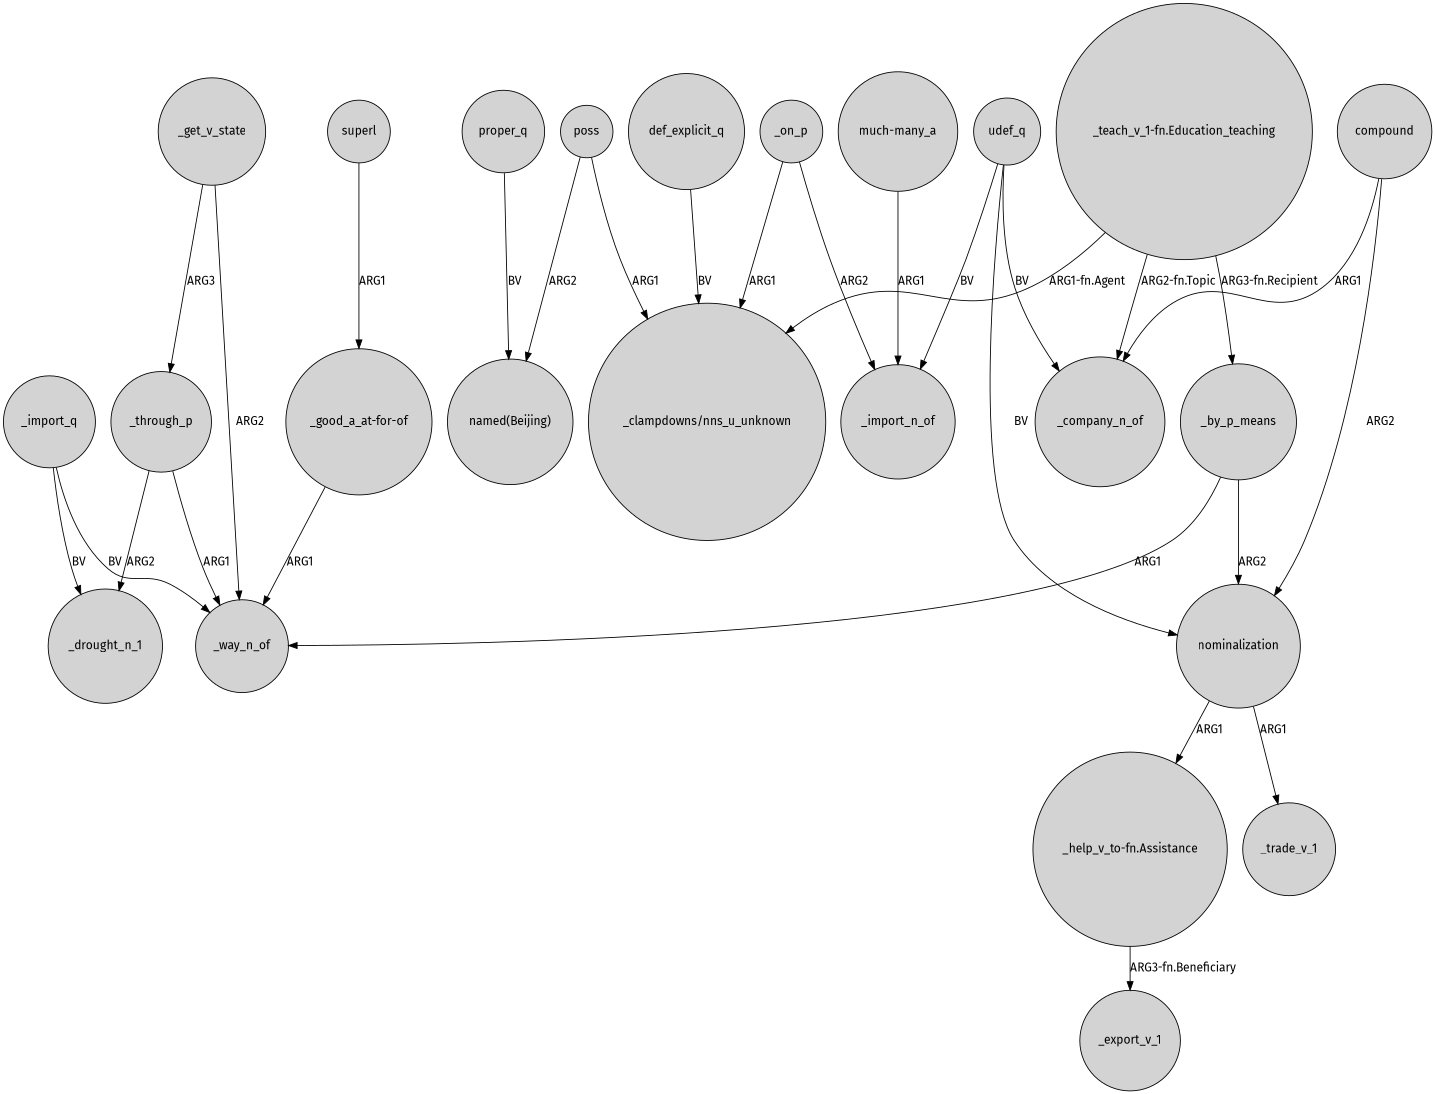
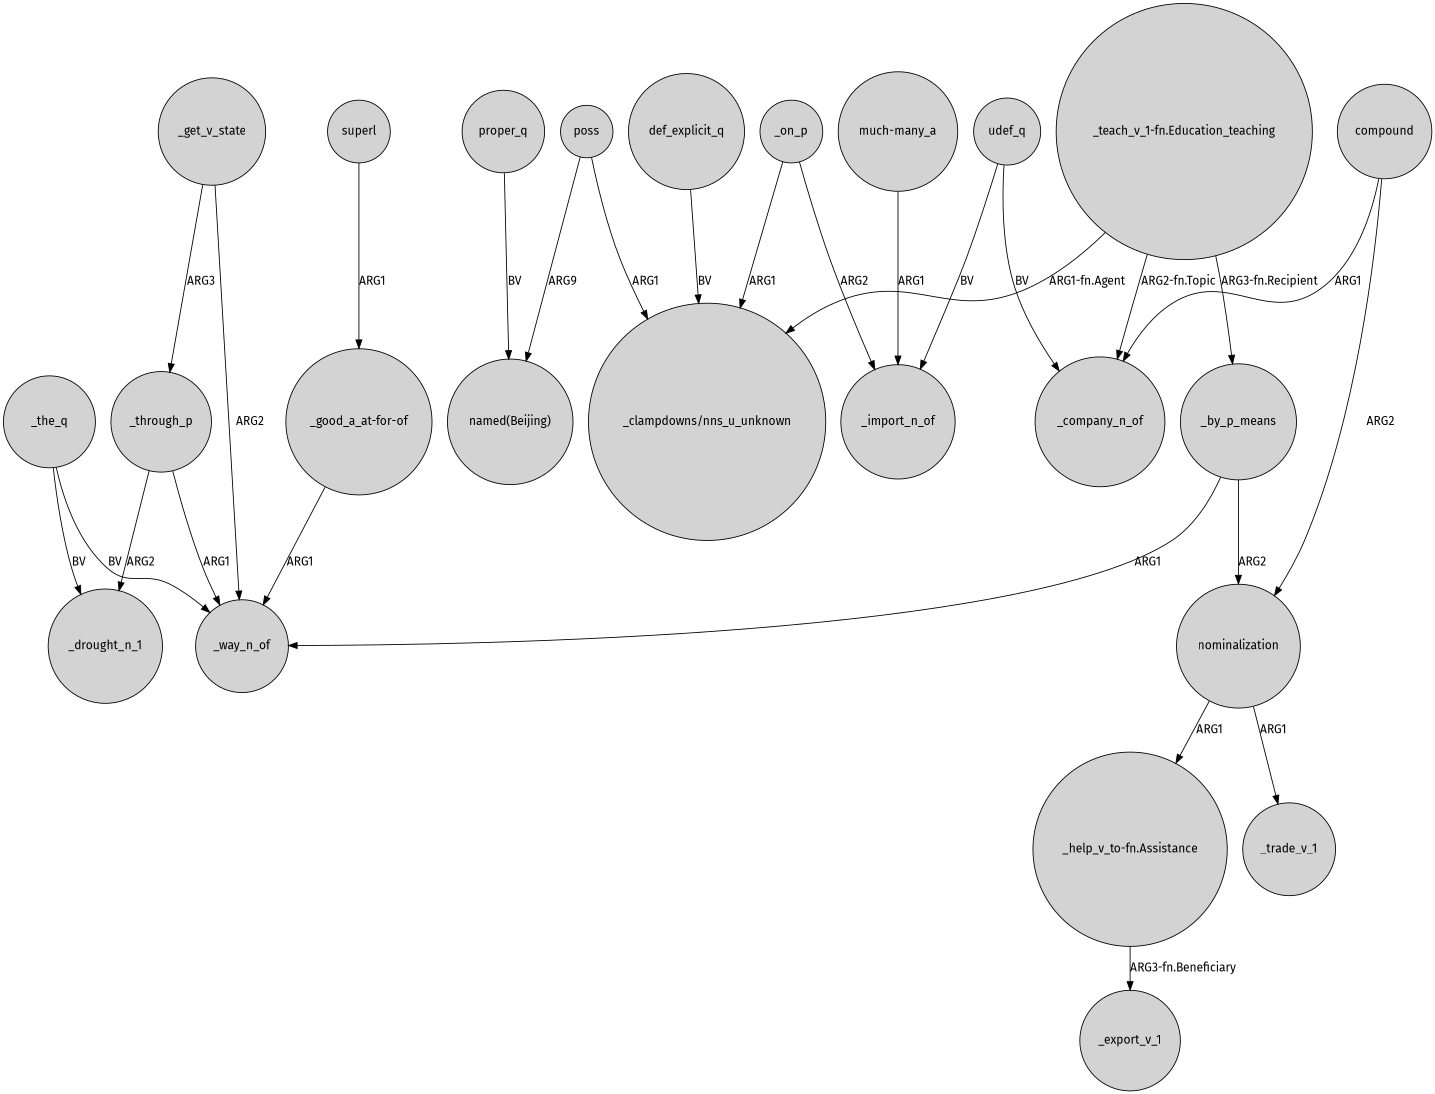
edge "poss" -> "named(Beijing)": label "ARG2" -> "ARG9"
node "_import_q": label "_import_q" -> "_the_q"
edge "udef_q" -> "nominalization": removed, label "BV"
